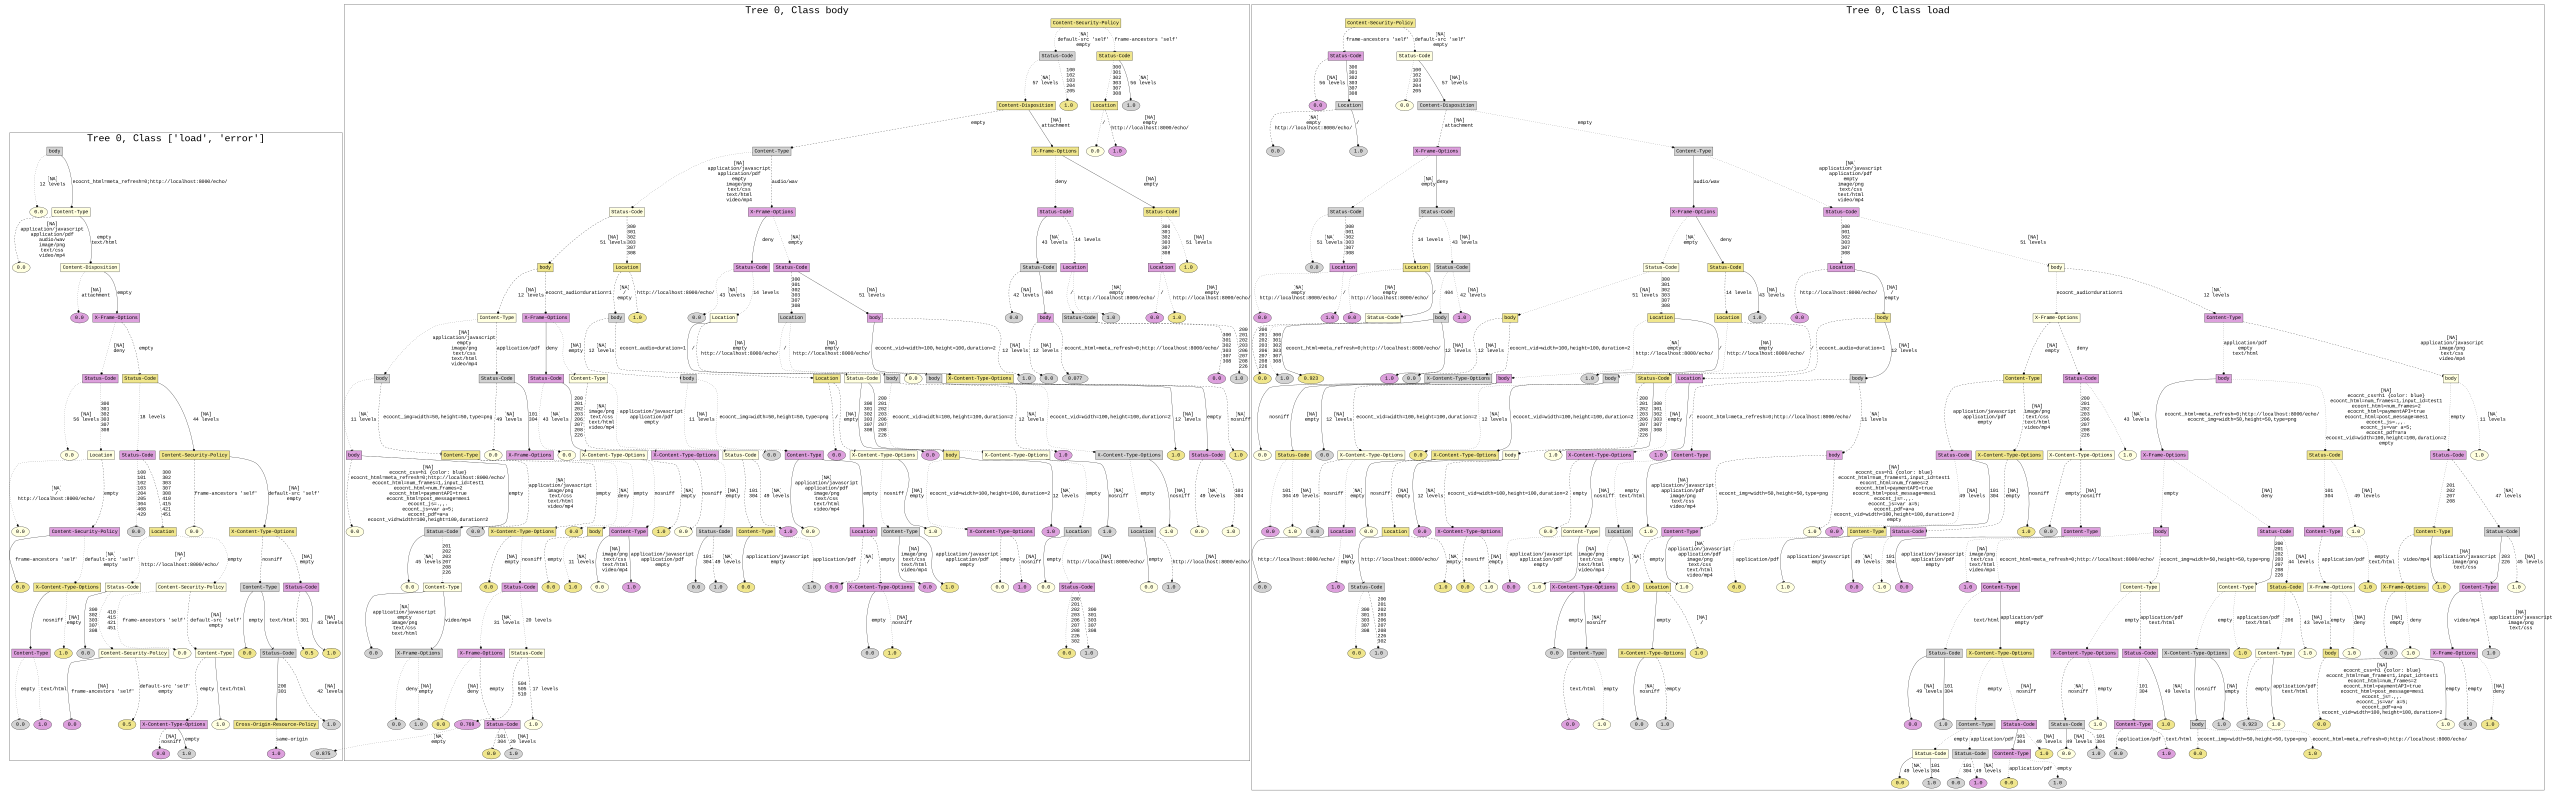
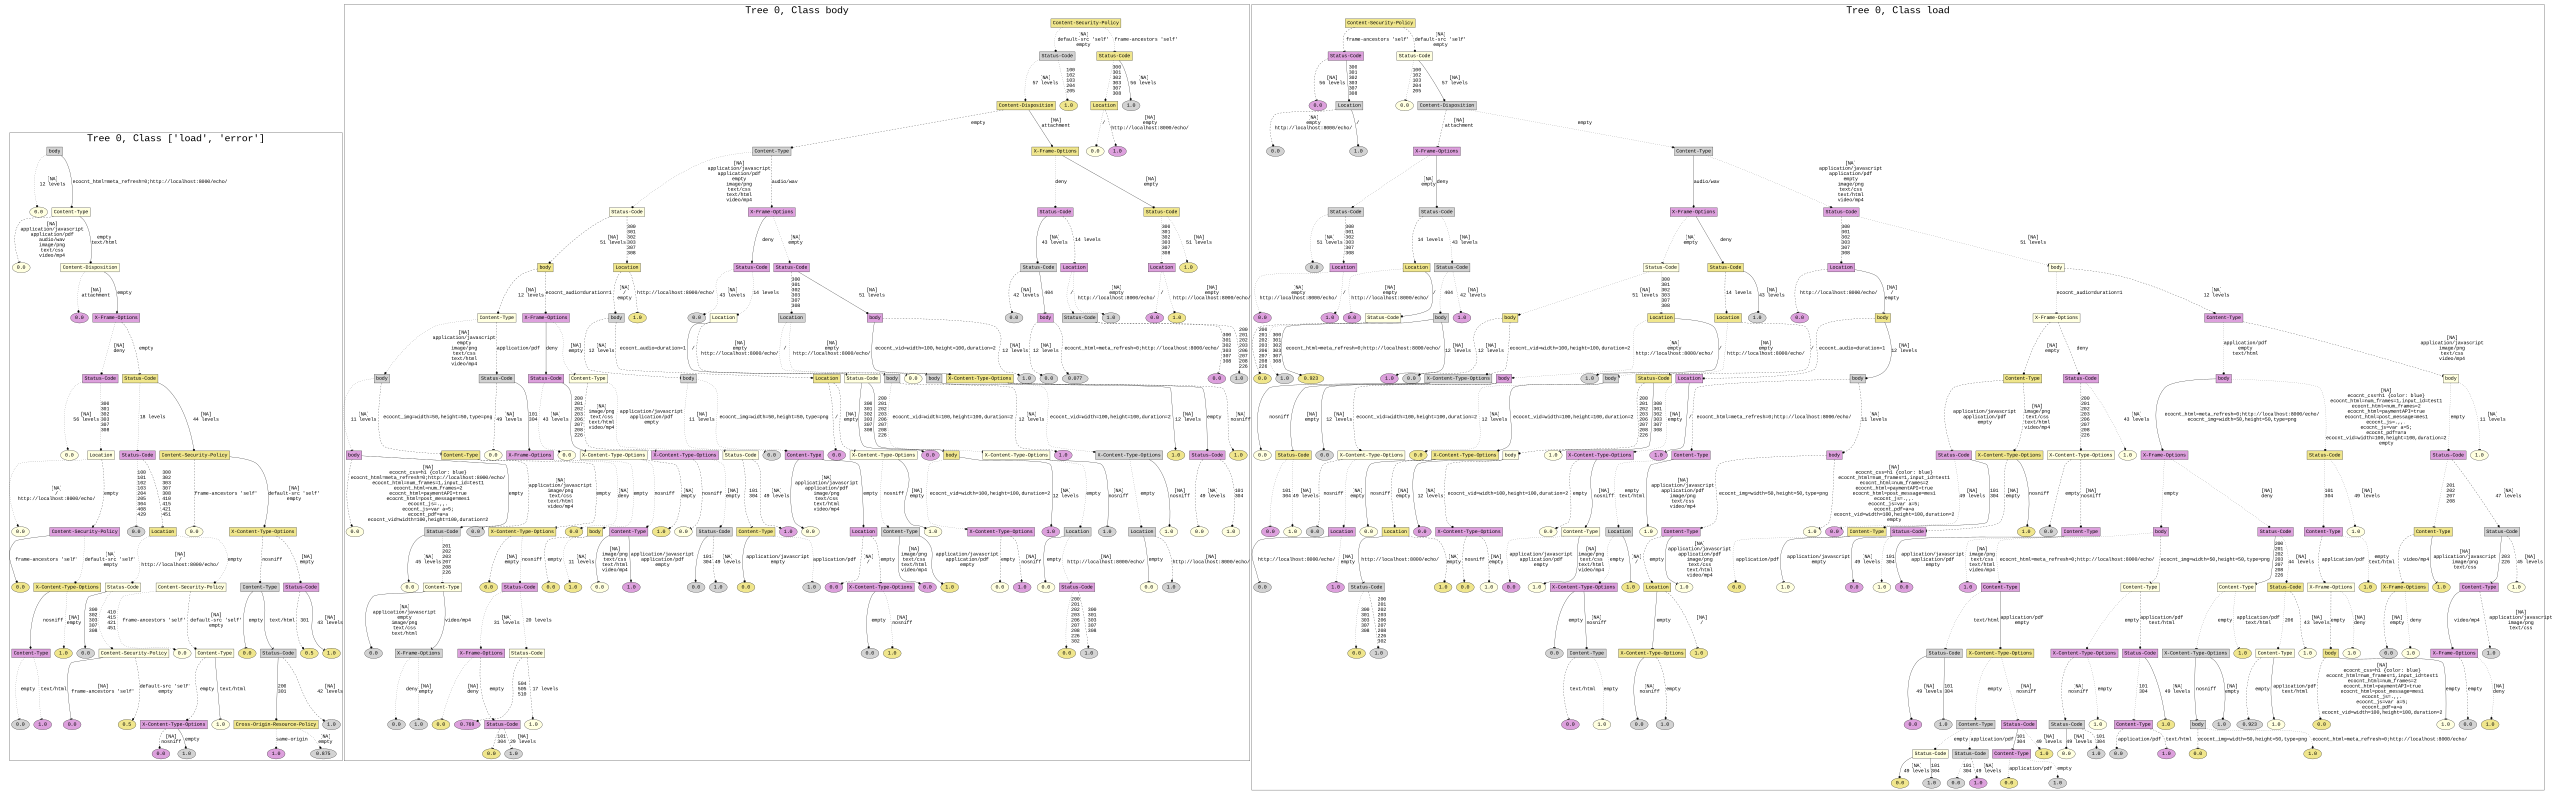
edge "0.769" -> "0.875": now "Cross-Origin-Resource-Policy" -> "0.875"
